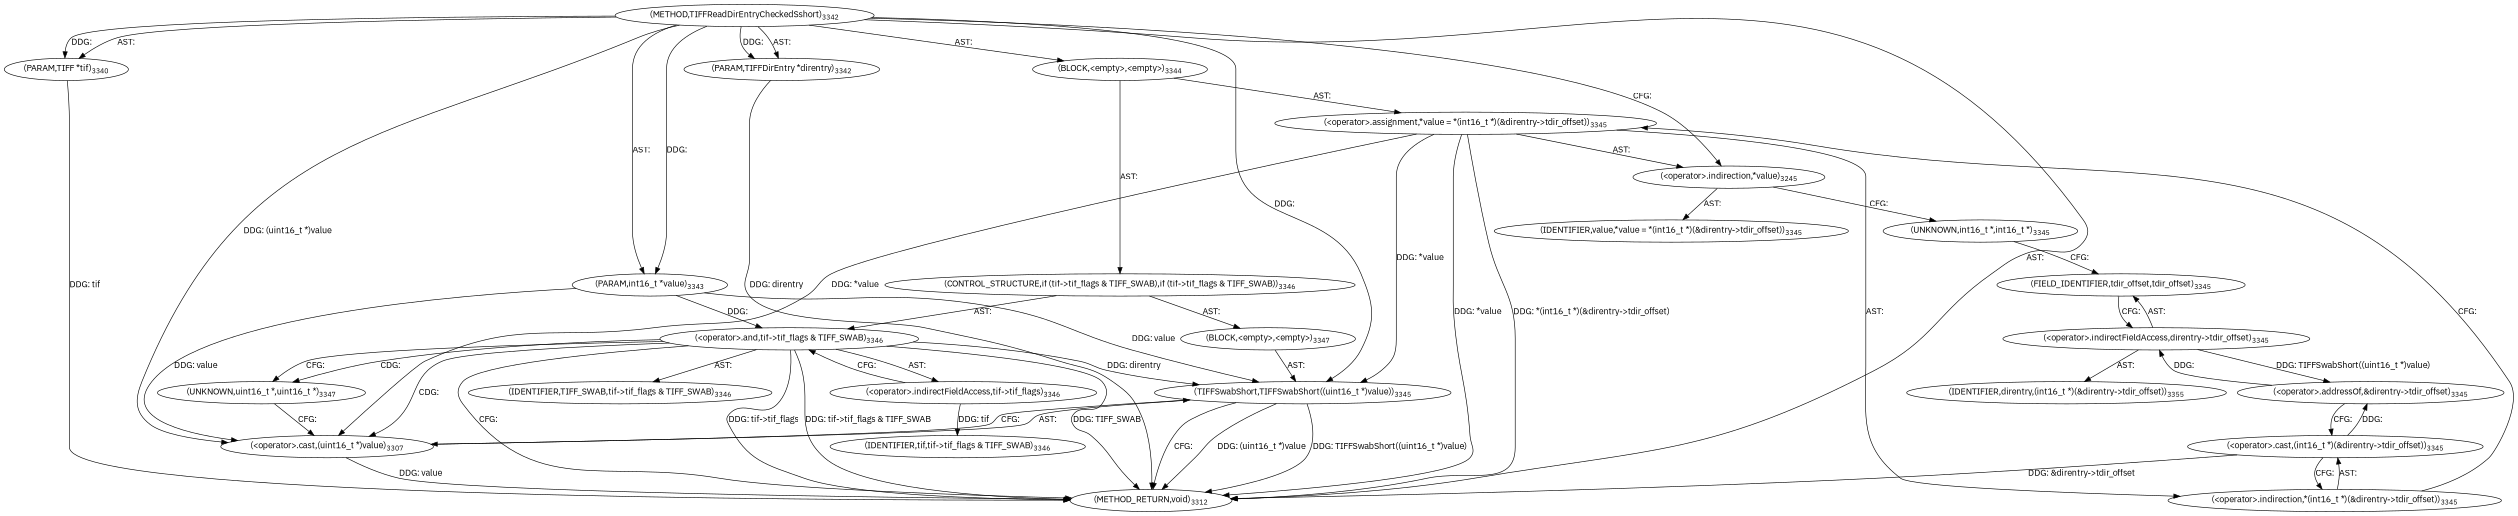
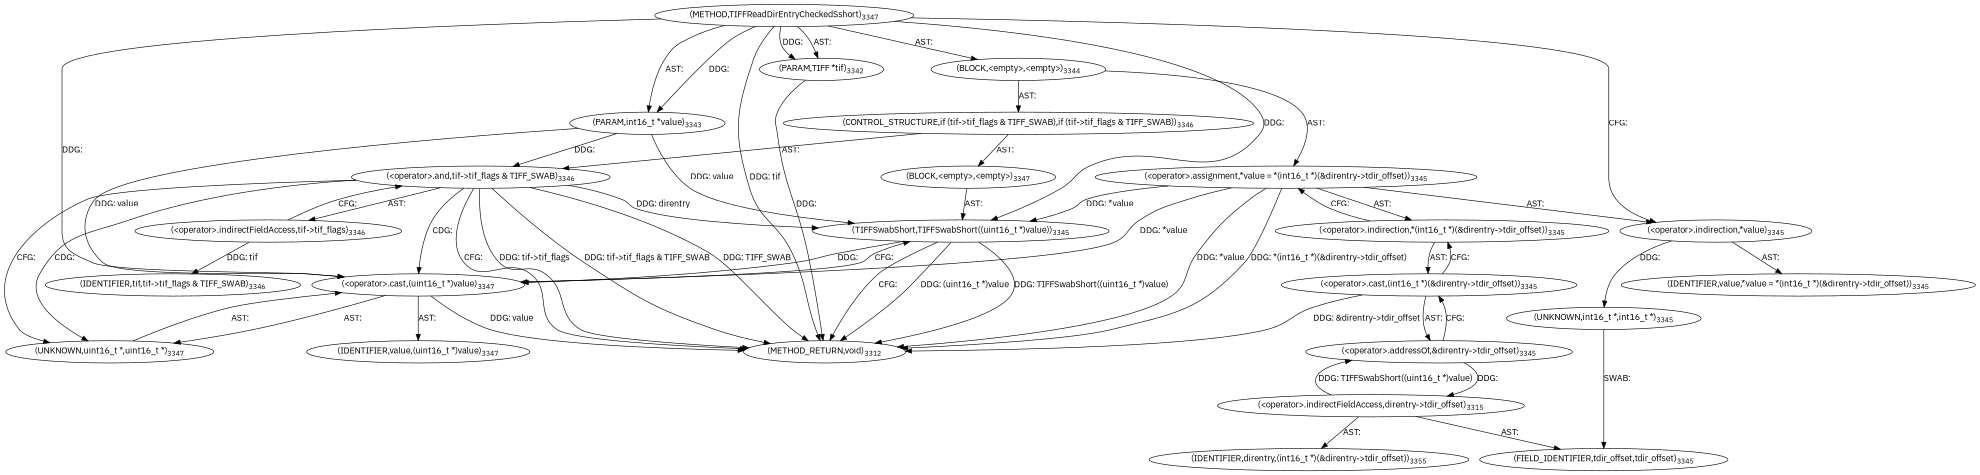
node "(METHOD,TIFFReadDirEntryCheckedSshort)": text "3342" -> "3347"
node "(PARAM,TIFF *tif)": text "3340" -> "3342"
node "(PARAM,TIFFDirEntry *direntry)": removed
node "(<operator>.indirection,*value)": text "3245" -> "3345"
edge "(<operator>.indirection,*value)" -> "(UNKNOWN,int16_t *,int16_t *)": label "CFG: " -> "DDG: "
edge "(METHOD,TIFFReadDirEntryCheckedSshort)" -> "(<operator>.cast,(uint16_t *)value)": label "DDG: (uint16_t *)value" -> "DDG: "
edge "(METHOD,TIFFReadDirEntryCheckedSshort)" -> "(METHOD_RETURN,void)": label "AST: " -> "DDG: tif"
edge "(UNKNOWN,int16_t *,int16_t *)" -> "(FIELD_IDENTIFIER,tdir_offset,tdir_offset)": label "CFG: " -> "SWAB: "
edge "(PARAM,TIFF *tif)" -> "(METHOD_RETURN,void)": label "DDG: tif" -> "DDG: "
edge "(FIELD_IDENTIFIER,tdir_offset,tdir_offset)" -> "(<operator>.indirectFieldAccess,direntry->tdir_offset)": removed, label "CFG:"
edge "(<operator>.cast,(uint16_t *)value)" -> "(UNKNOWN,uint16_t *,uint16_t *)": added, label "AST:"
node "(<operator>.indirectFieldAccess,direntry->tdir_offset)": text "3345" -> "3315"
node "(IDENTIFIER,value,(uint16_t *)value)": added
node "(IDENTIFIER,TIFF_SWAB,tif->tif_flags & TIFF_SWAB)": removed
edge "(UNKNOWN,uint16_t *,uint16_t *)" -> "(<operator>.cast,(uint16_t *)value)": label "CFG: " -> "AST: "
edge "(TIFFSwabShort,TIFFSwabShort((uint16_t *)value))" -> "(<operator>.cast,(uint16_t *)value)": label "AST: " -> "DDG: "
edge "(<operator>.cast,(int16_t *)(&direntry->tdir_offset))" -> "(<operator>.addressOf,&direntry->tdir_offset)": label "DDG: " -> "AST: "
node "(<operator>.cast,(uint16_t *)value)": text "3307" -> "3347"
